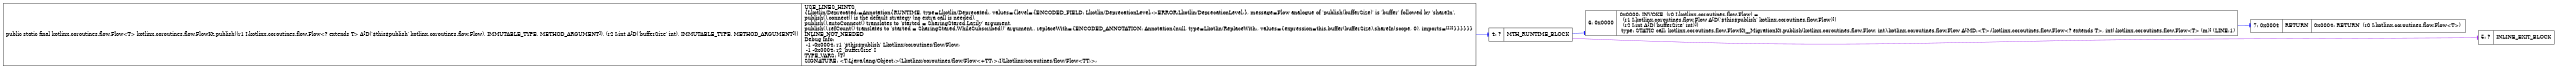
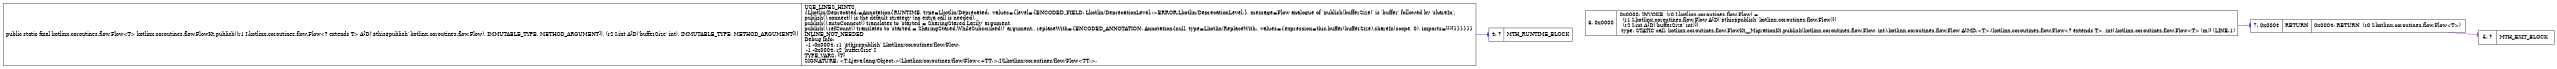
edge "4: ?" -> "6: 0x0000": removed
node "5: ?": text "INLINE_EXIT_BLOCK" -> "MTH_EXIT_BLOCK"
edge "4: ?" -> "5: ?": now "7: 0x0004" -> "5: ?"
